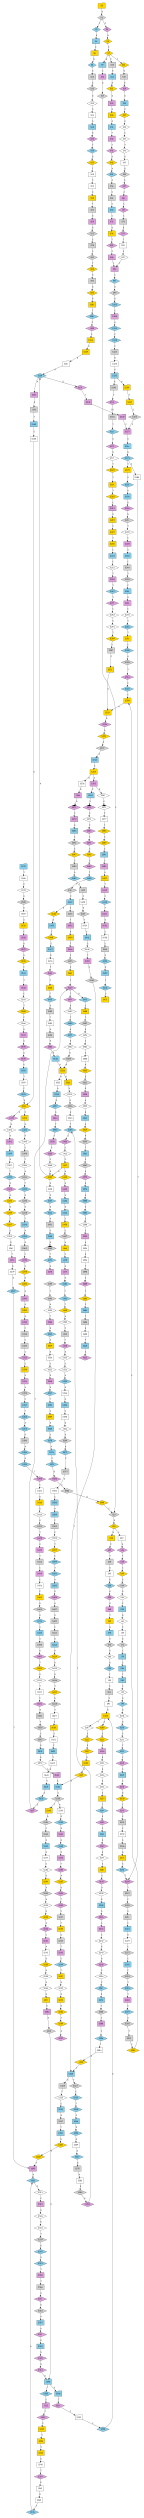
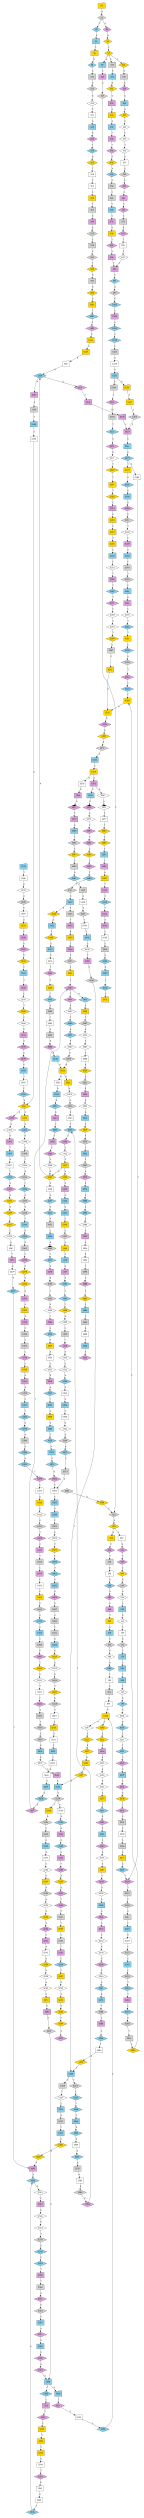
edge "S478" -> "S485": added, label "G"
edge "S582" -> "S586": now "S582" -> "S581"
